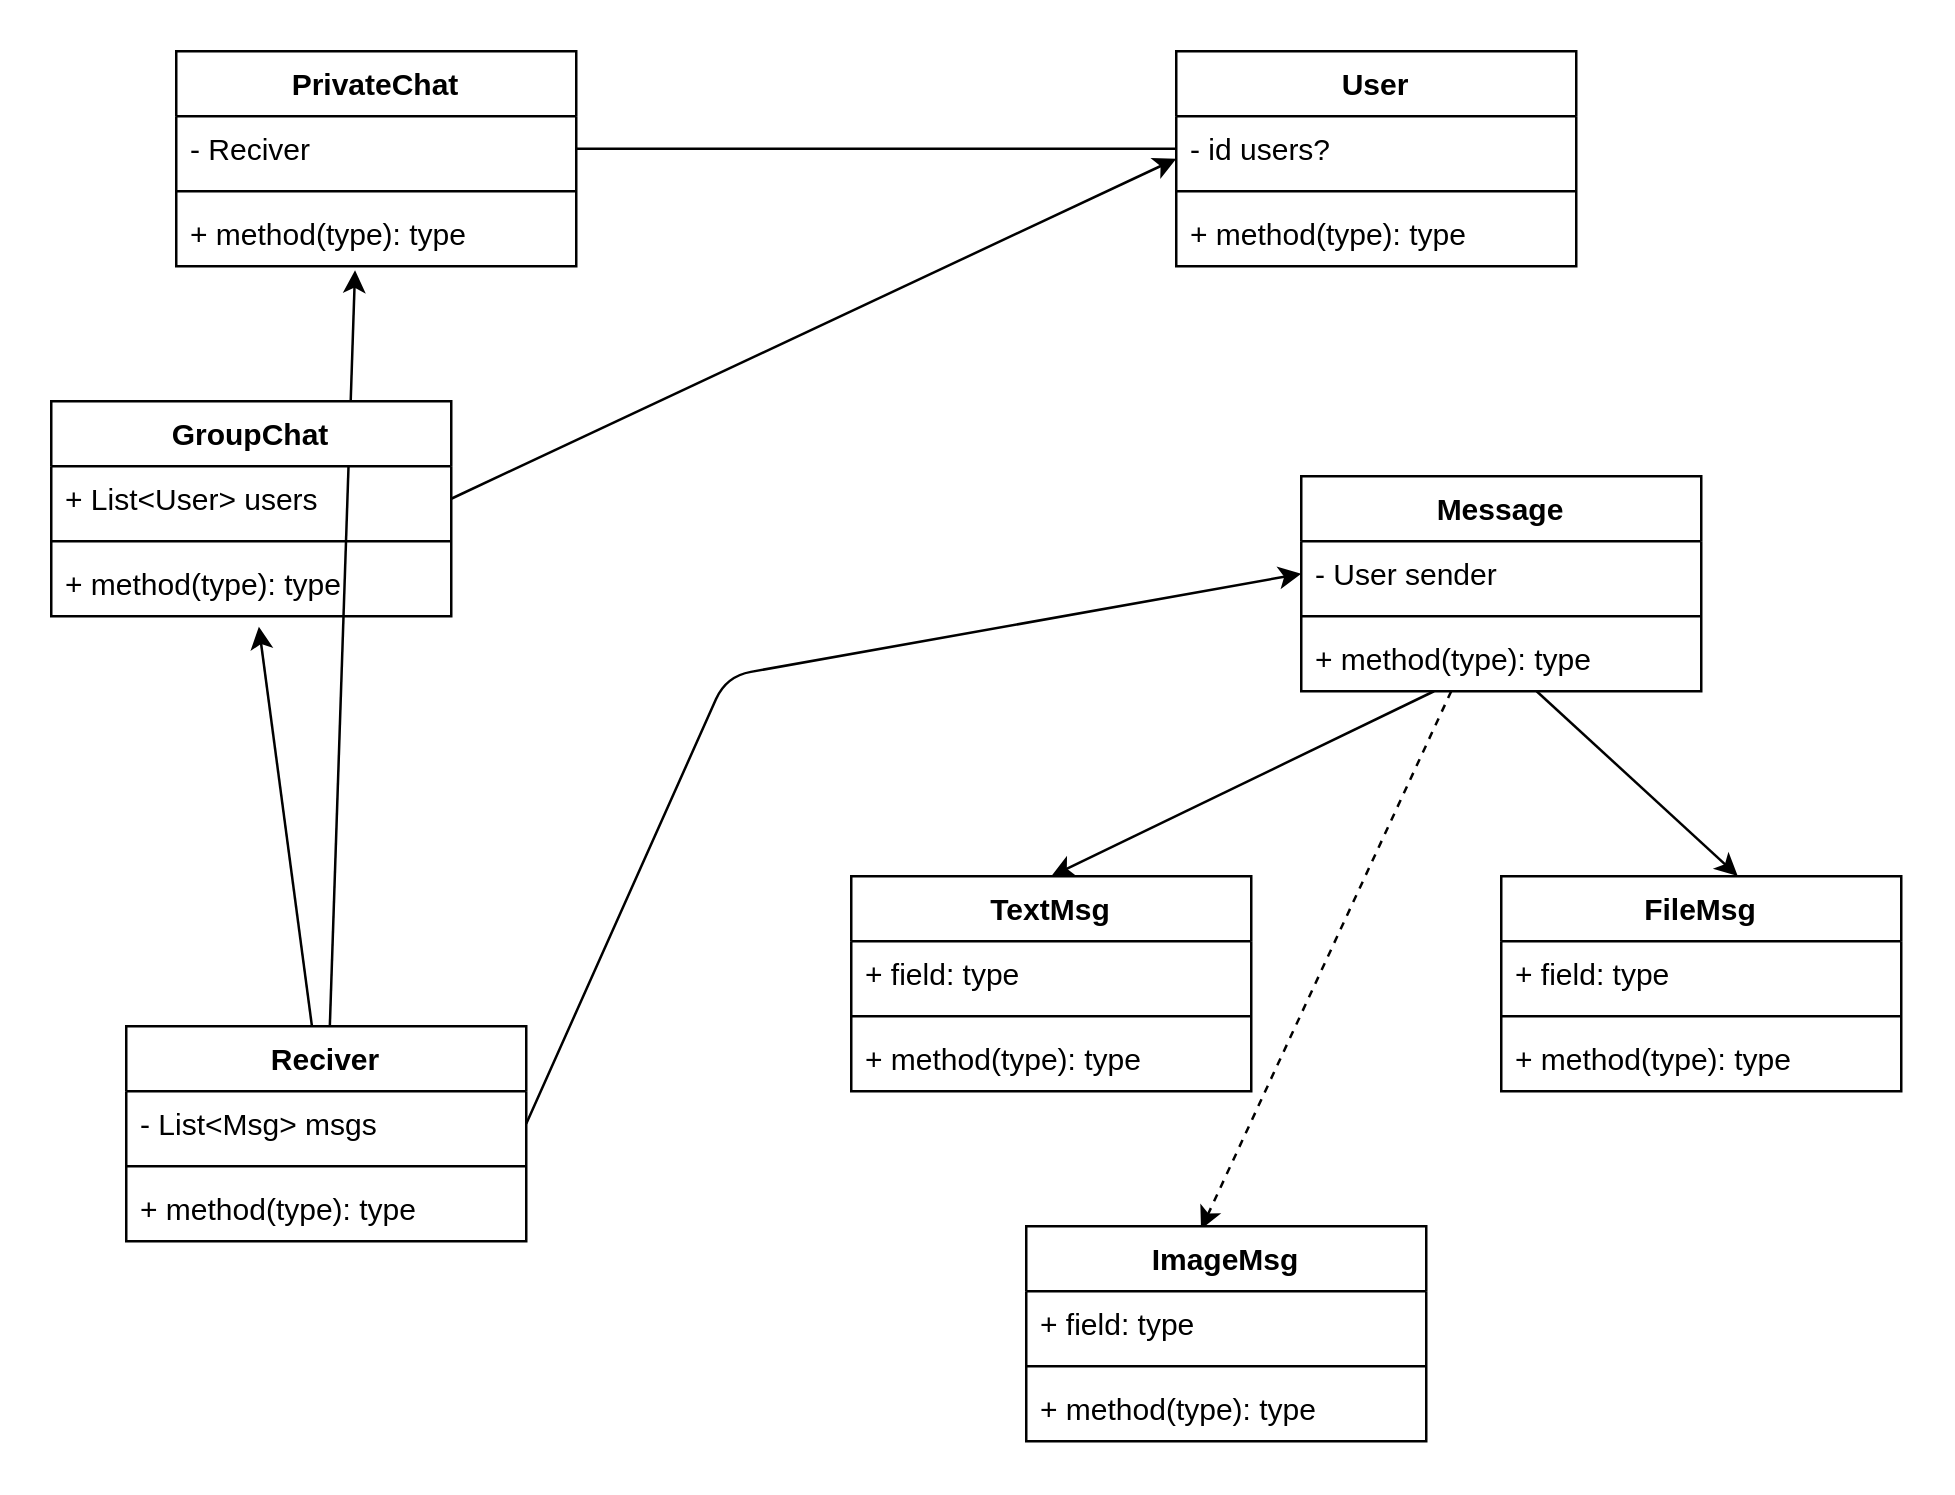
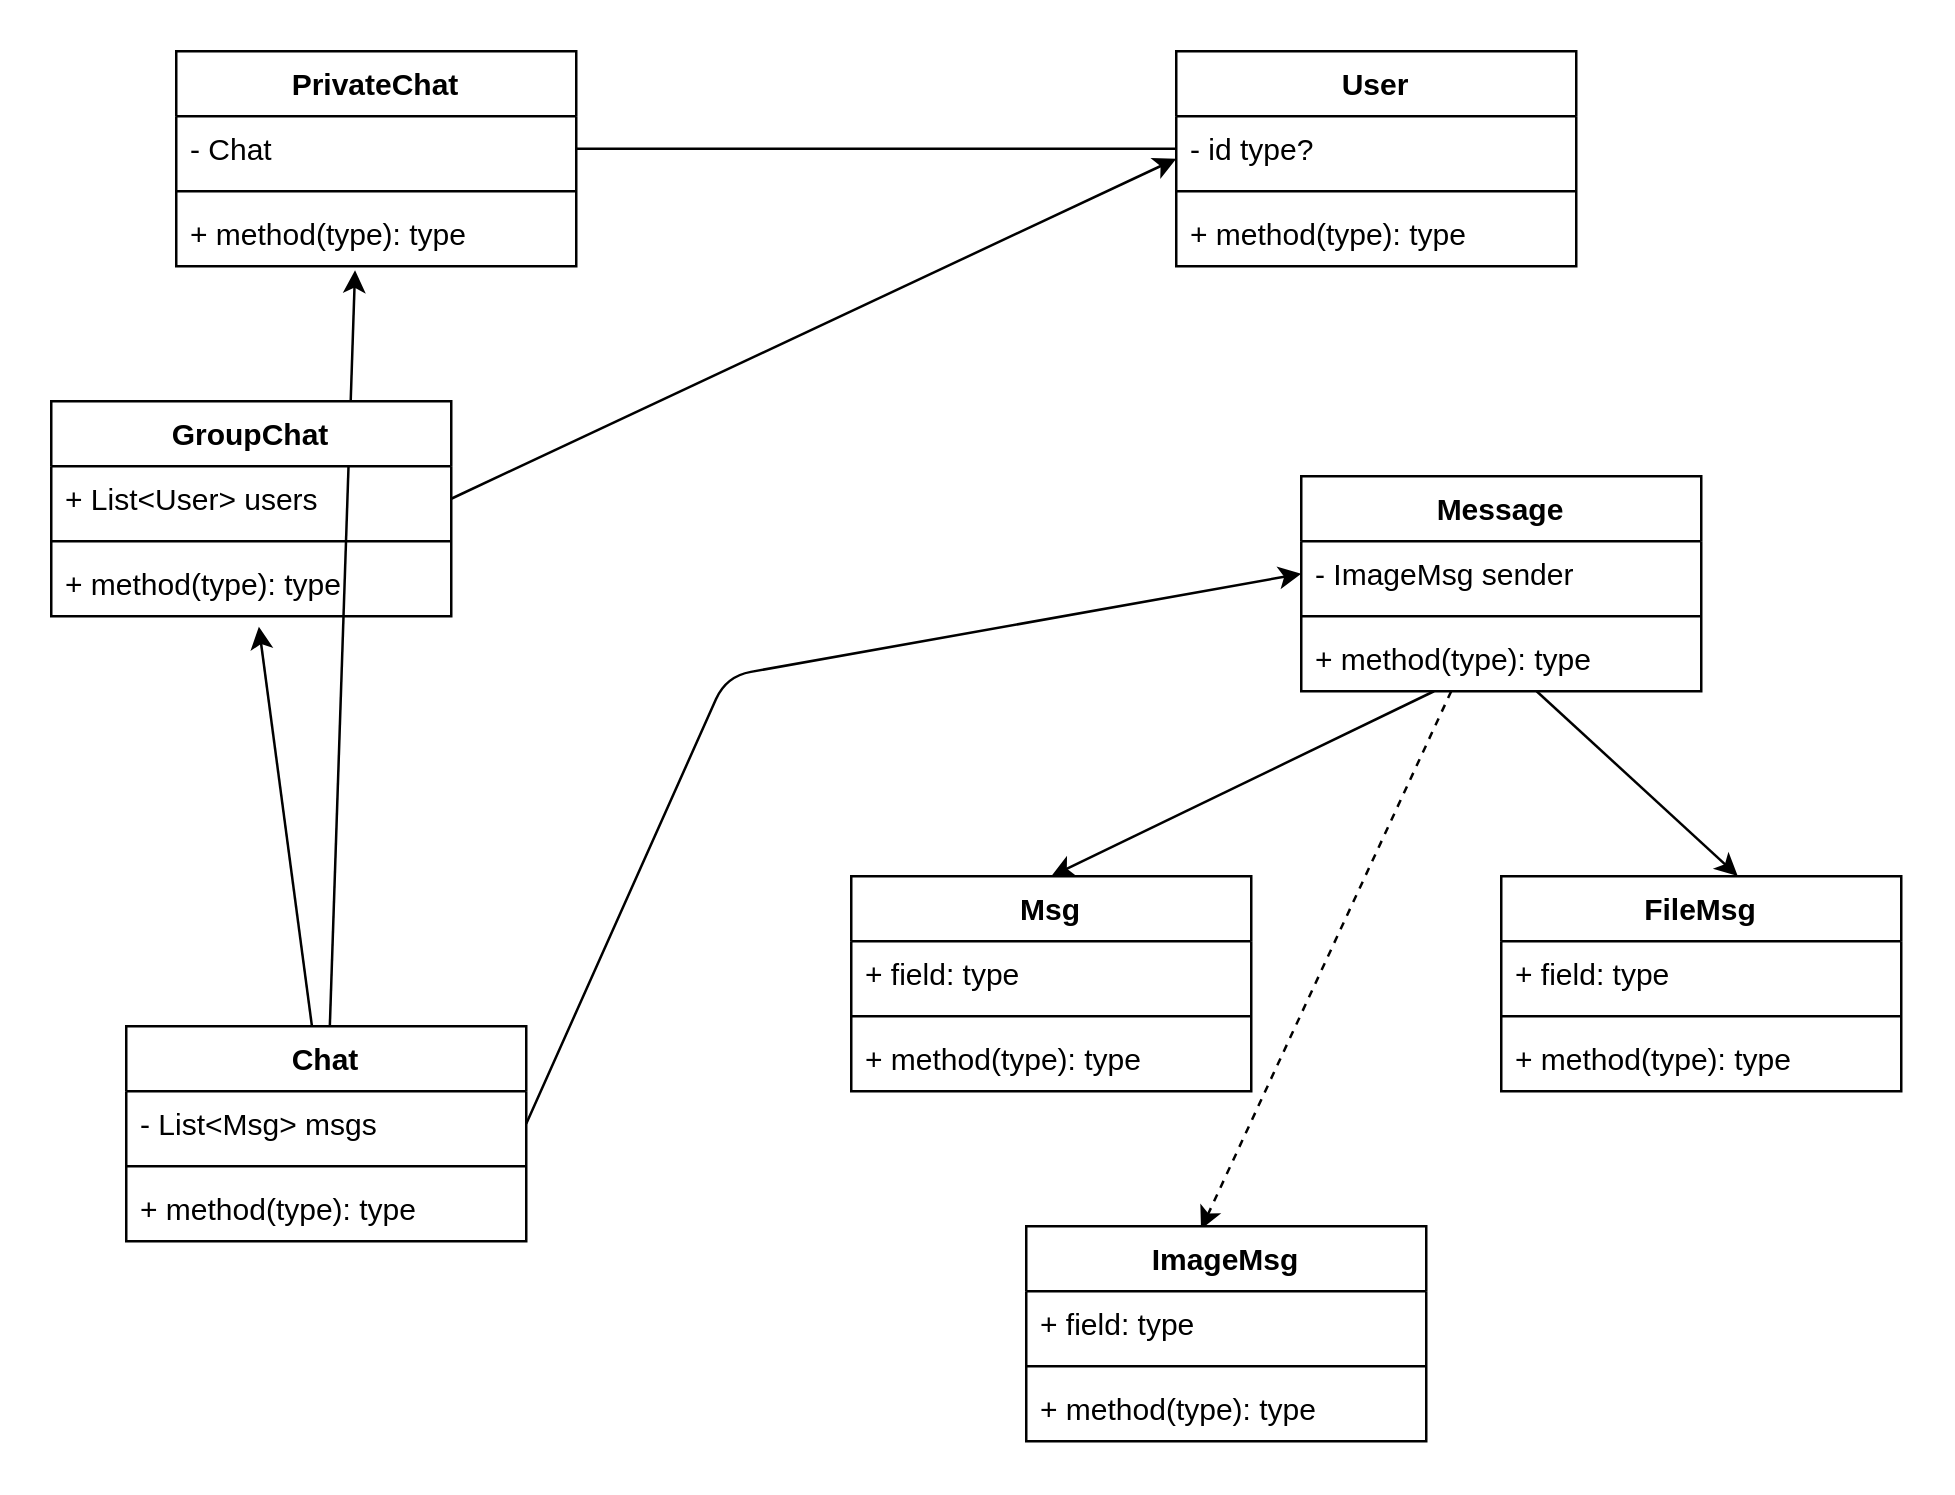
node "- Reciver": label "- Reciver" -> "- Chat"
node "- id users?": label "- id users?" -> "- id type?"
node "- User sender": label "- User sender" -> "- ImageMsg sender"
node "TextMsg": label "TextMsg" -> "Msg"
node "Reciver": label "Reciver" -> "Chat"
